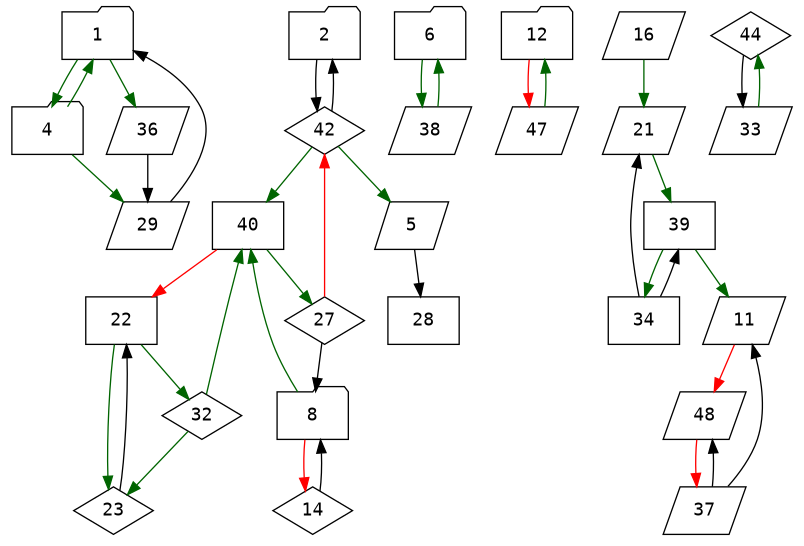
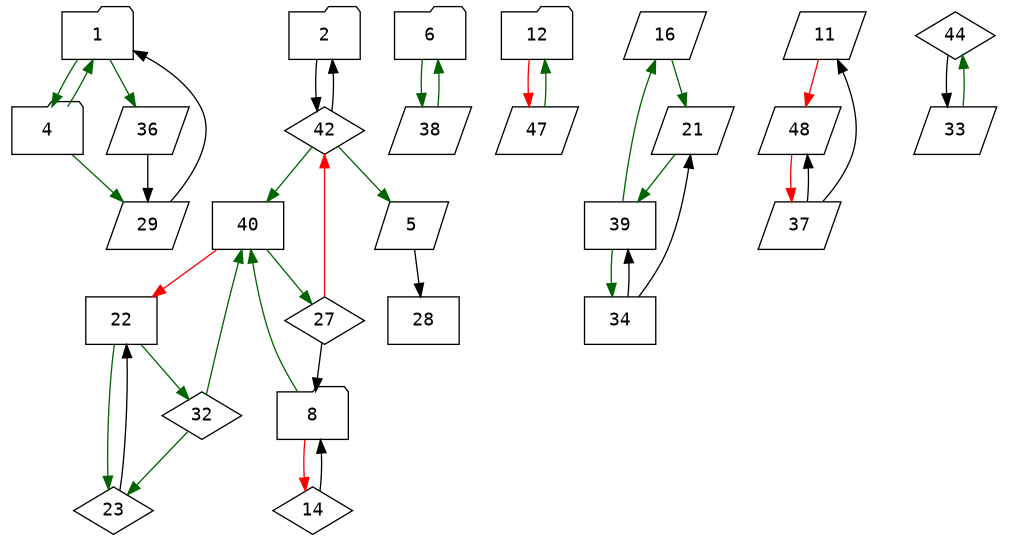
edge "39" -> "11": now "39" -> "16"
